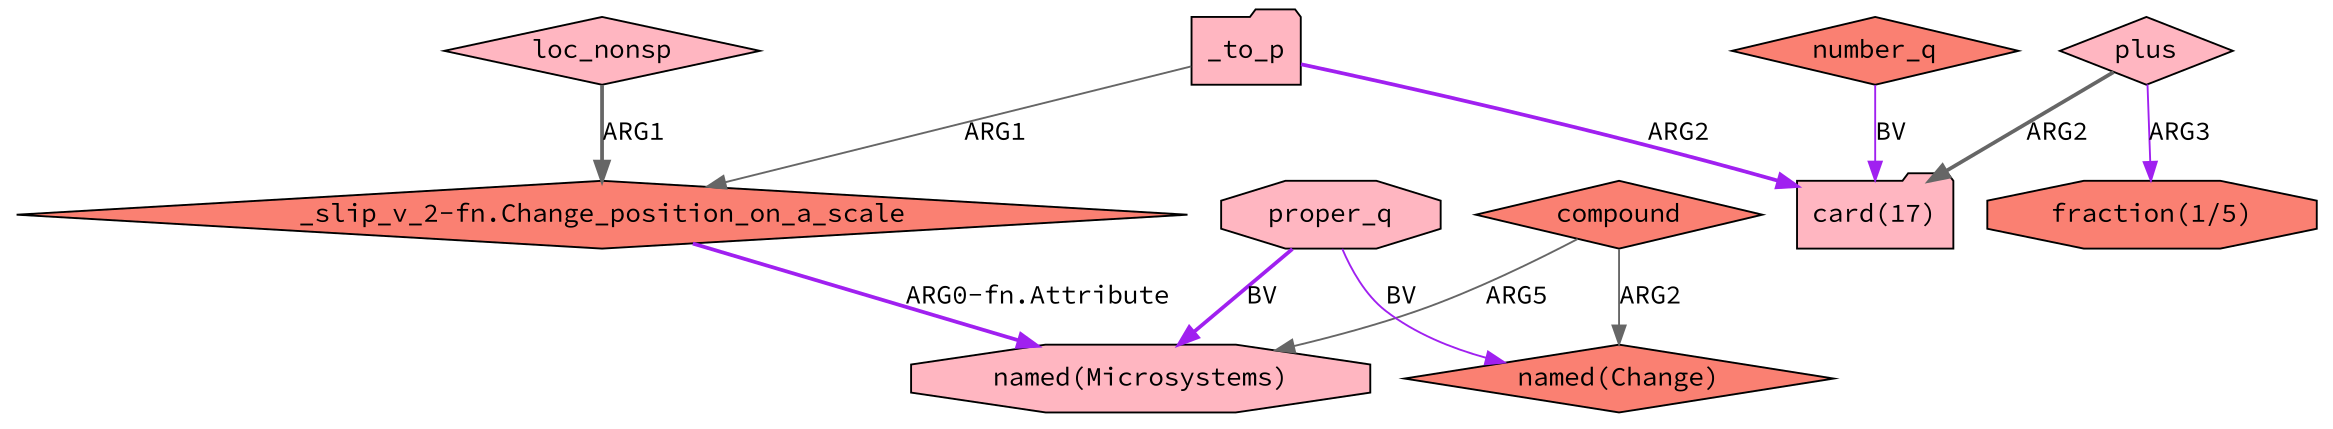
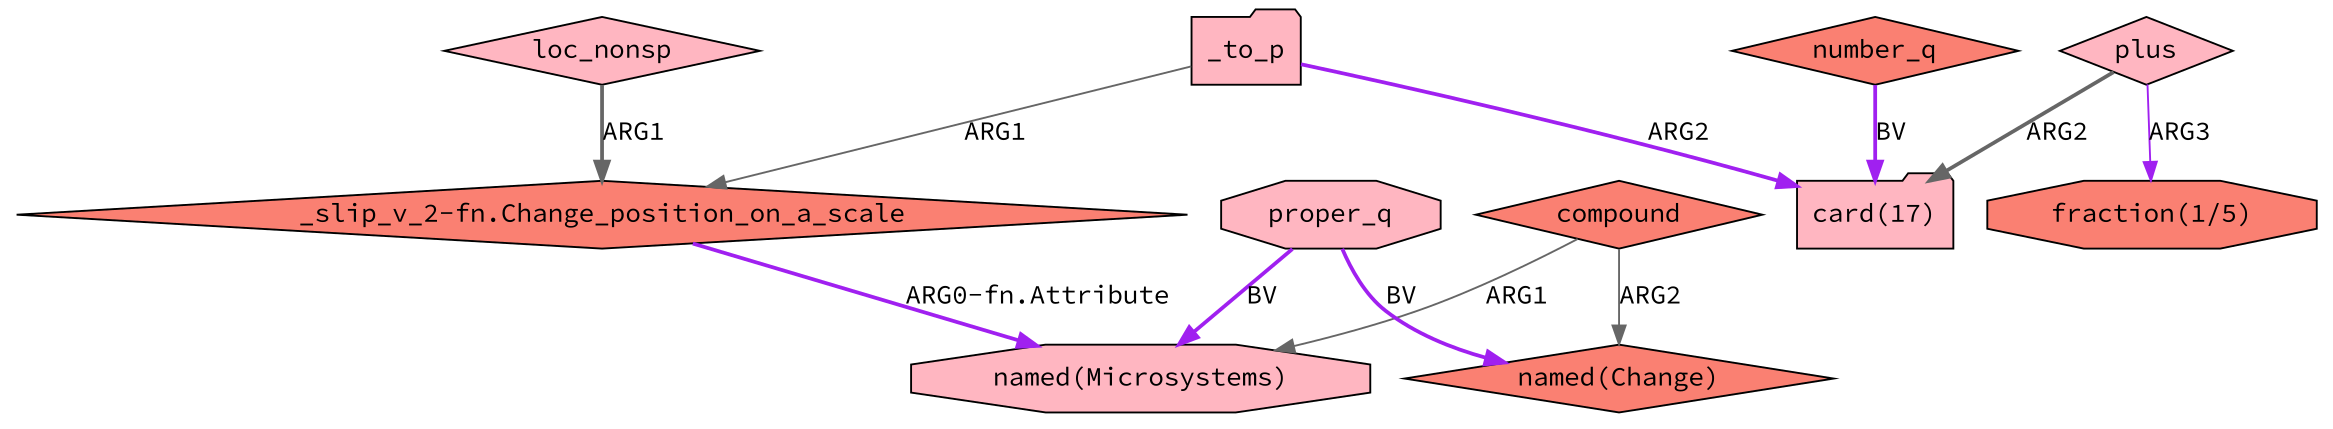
edge "number_q" -> "card(17)": style solid -> bold
edge "compound" -> "named(Microsystems)": label "ARG5" -> "ARG1"
edge "proper_q" -> "named(Change)": style solid -> bold
